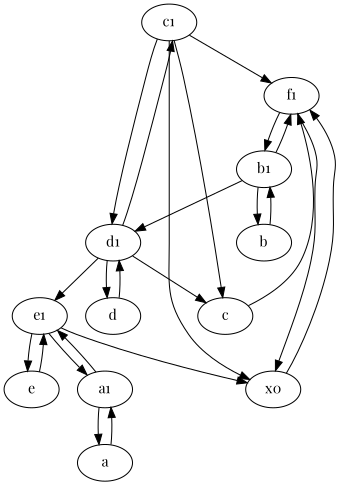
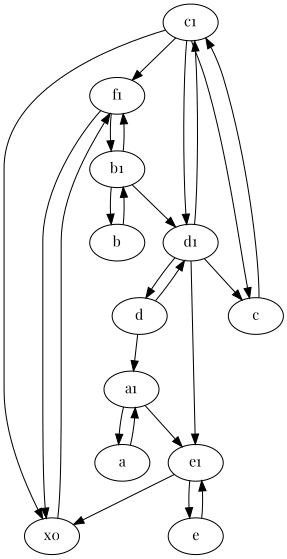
edge "c" -> "f1": now "c" -> "c1"
edge "e1" -> "a1": now "d" -> "a1"
